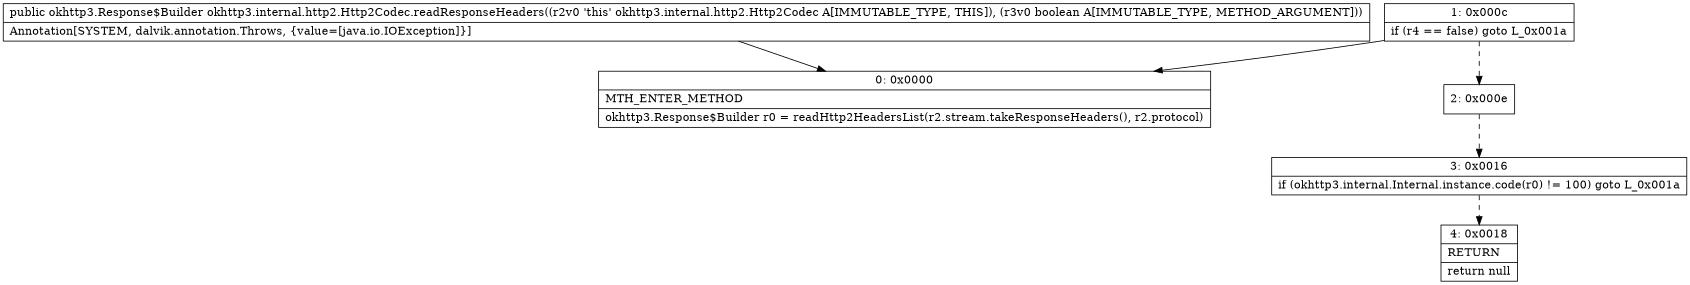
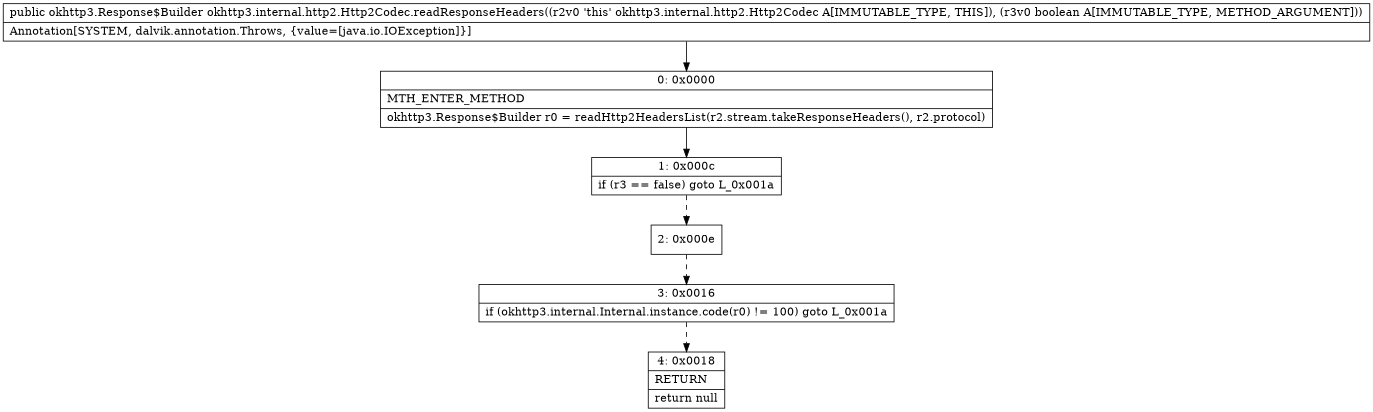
node "1: 0x000c": text "if (r4 == false) goto L_0x001a" -> "if (r3 == false) goto L_0x001a"
edge "1: 0x000c" -> "0: 0x0000": reversed
